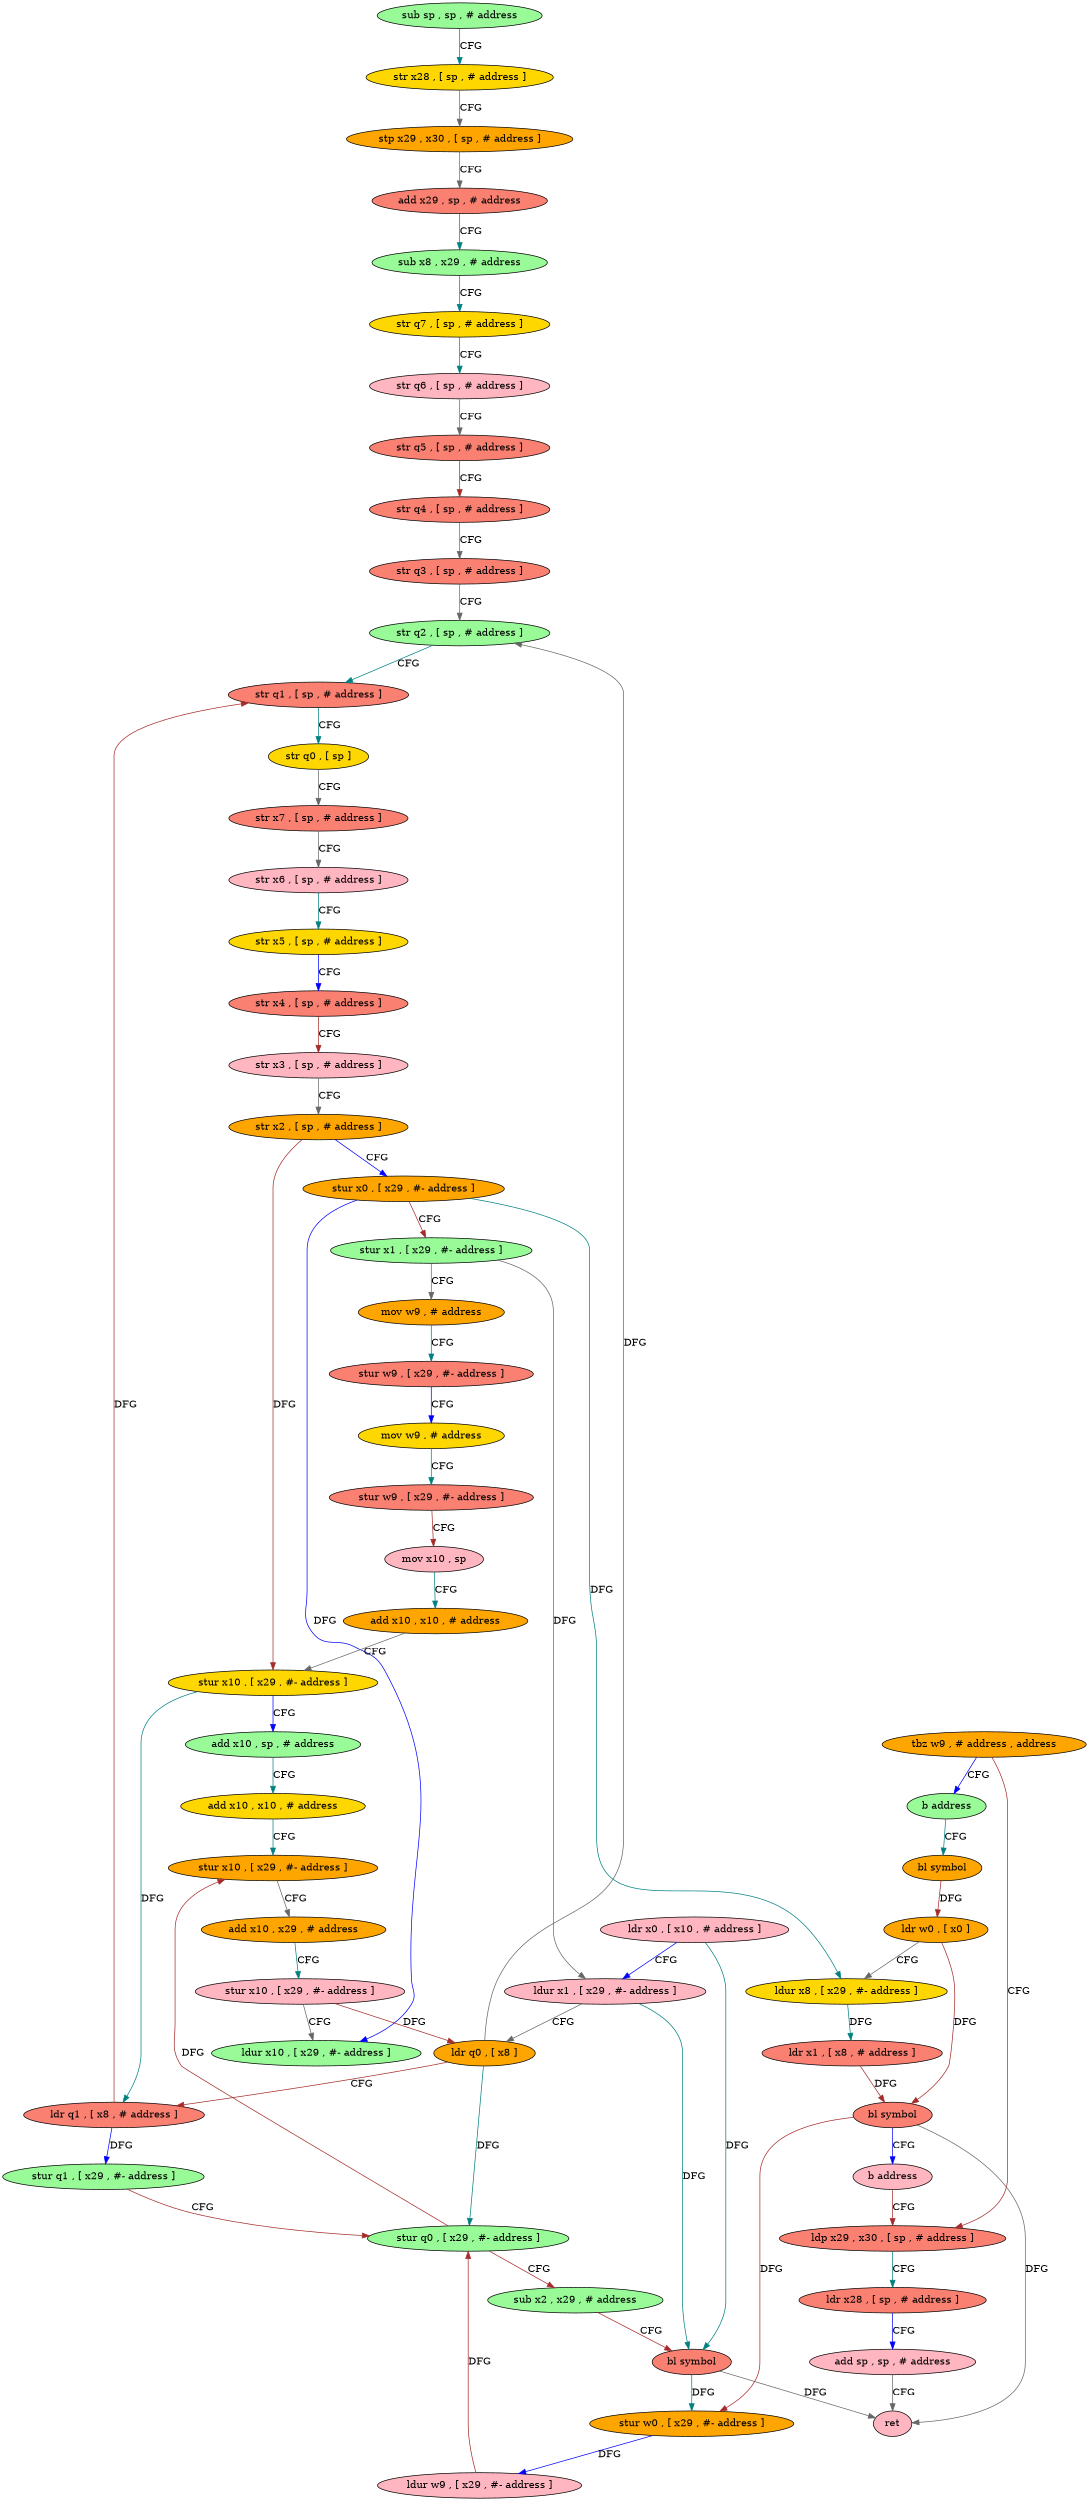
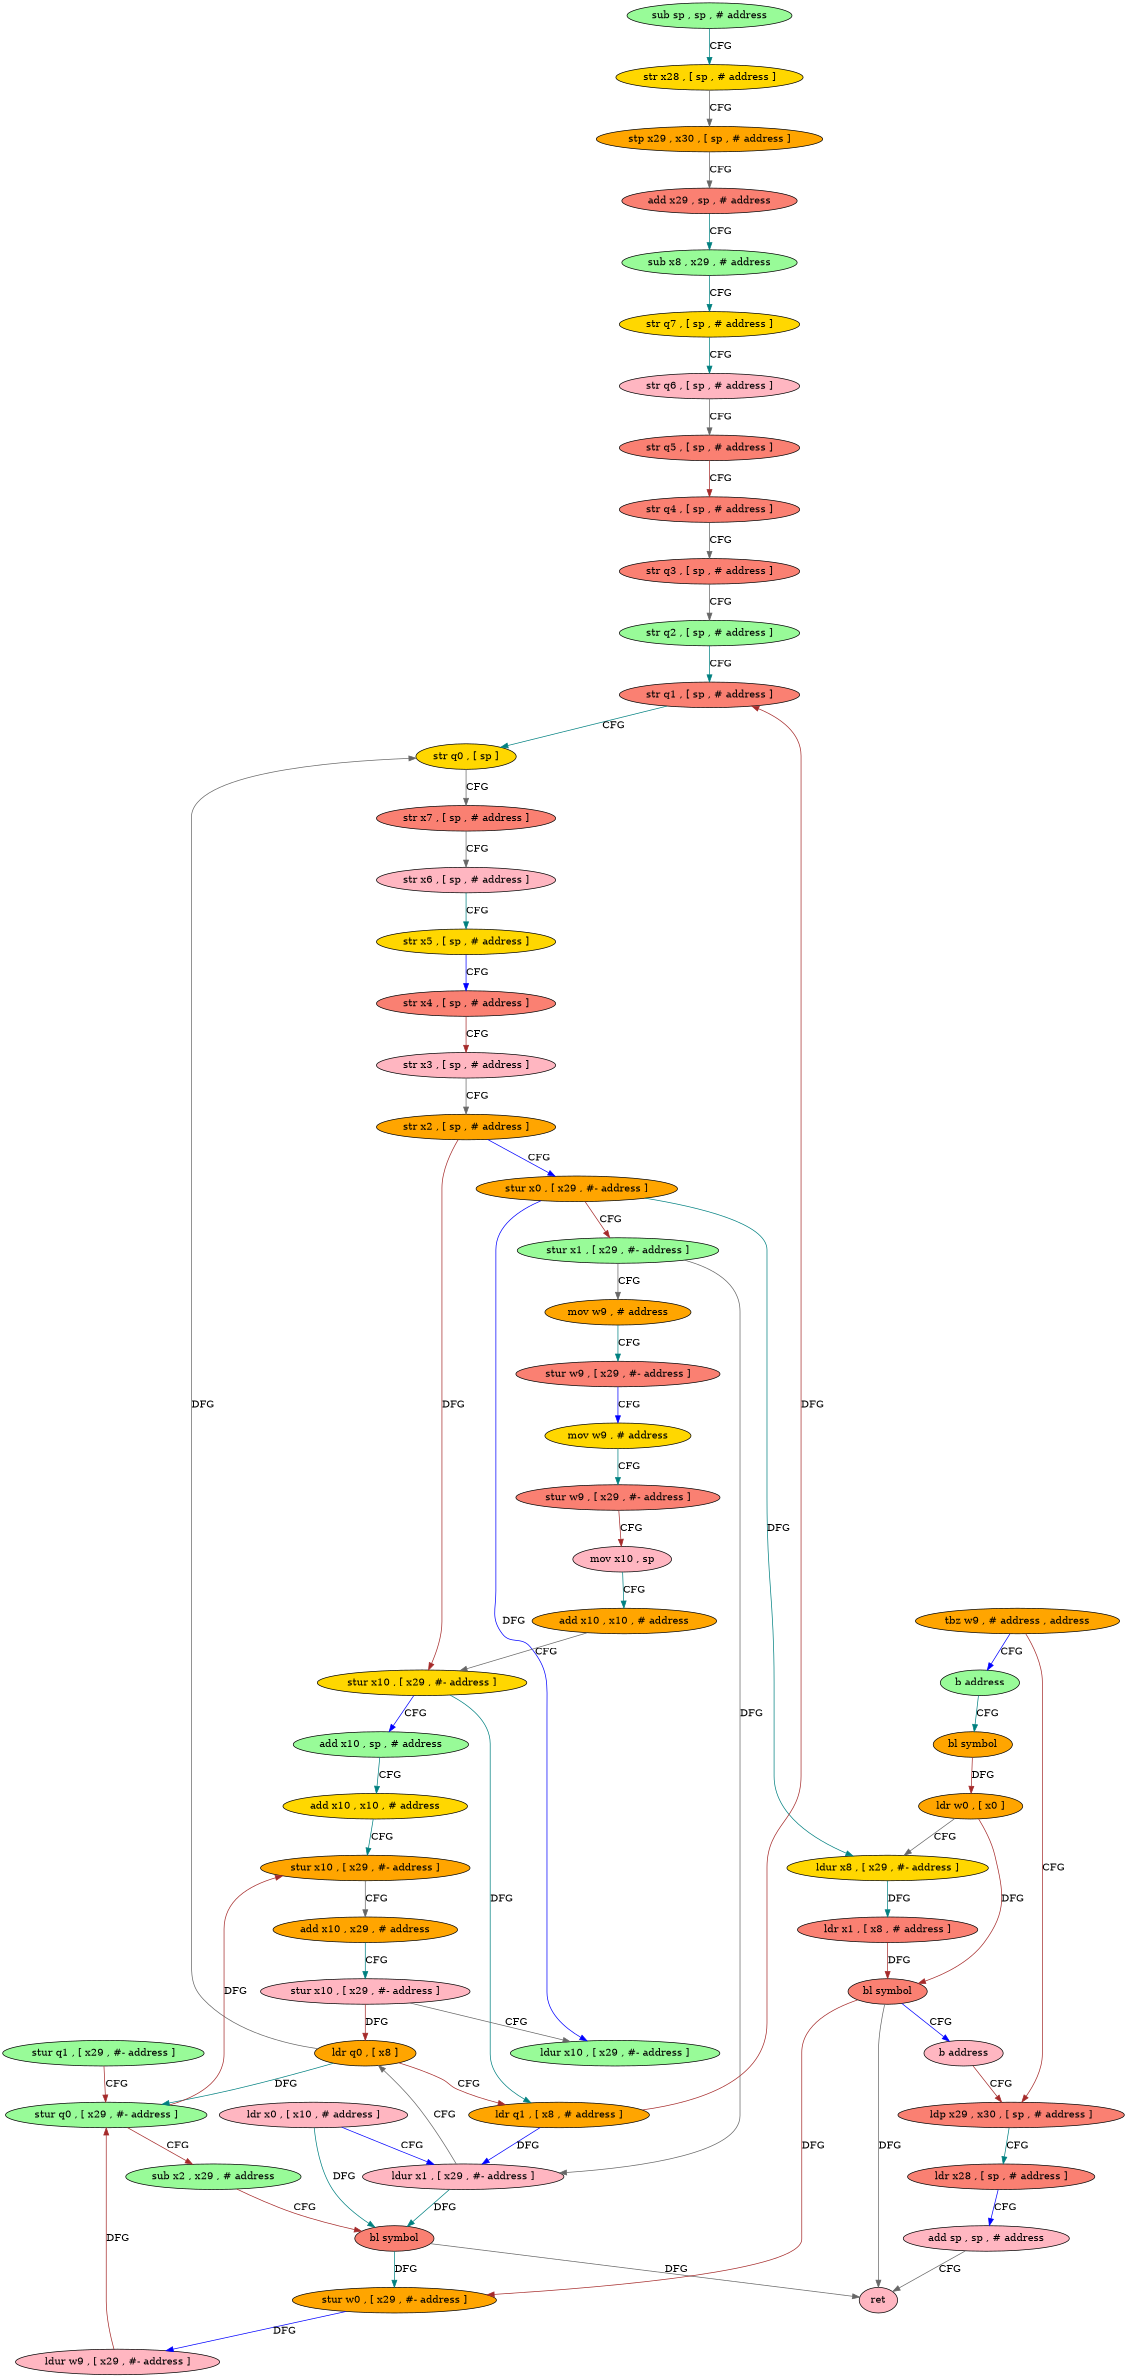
edge "ldr q0 , [ x8 ]" -> "str q2 , [ sp , # address ]": now "ldr q0 , [ x8 ]" -> "str q0 , [ sp ]"
node "ldr q1 , [ x8 , # address ]": fillcolor salmon -> orange
edge "ldr q1 , [ x8 , # address ]" -> "stur q1 , [ x29 , #- address ]": now "ldr q1 , [ x8 , # address ]" -> "ldur x1 , [ x29 , #- address ]"
